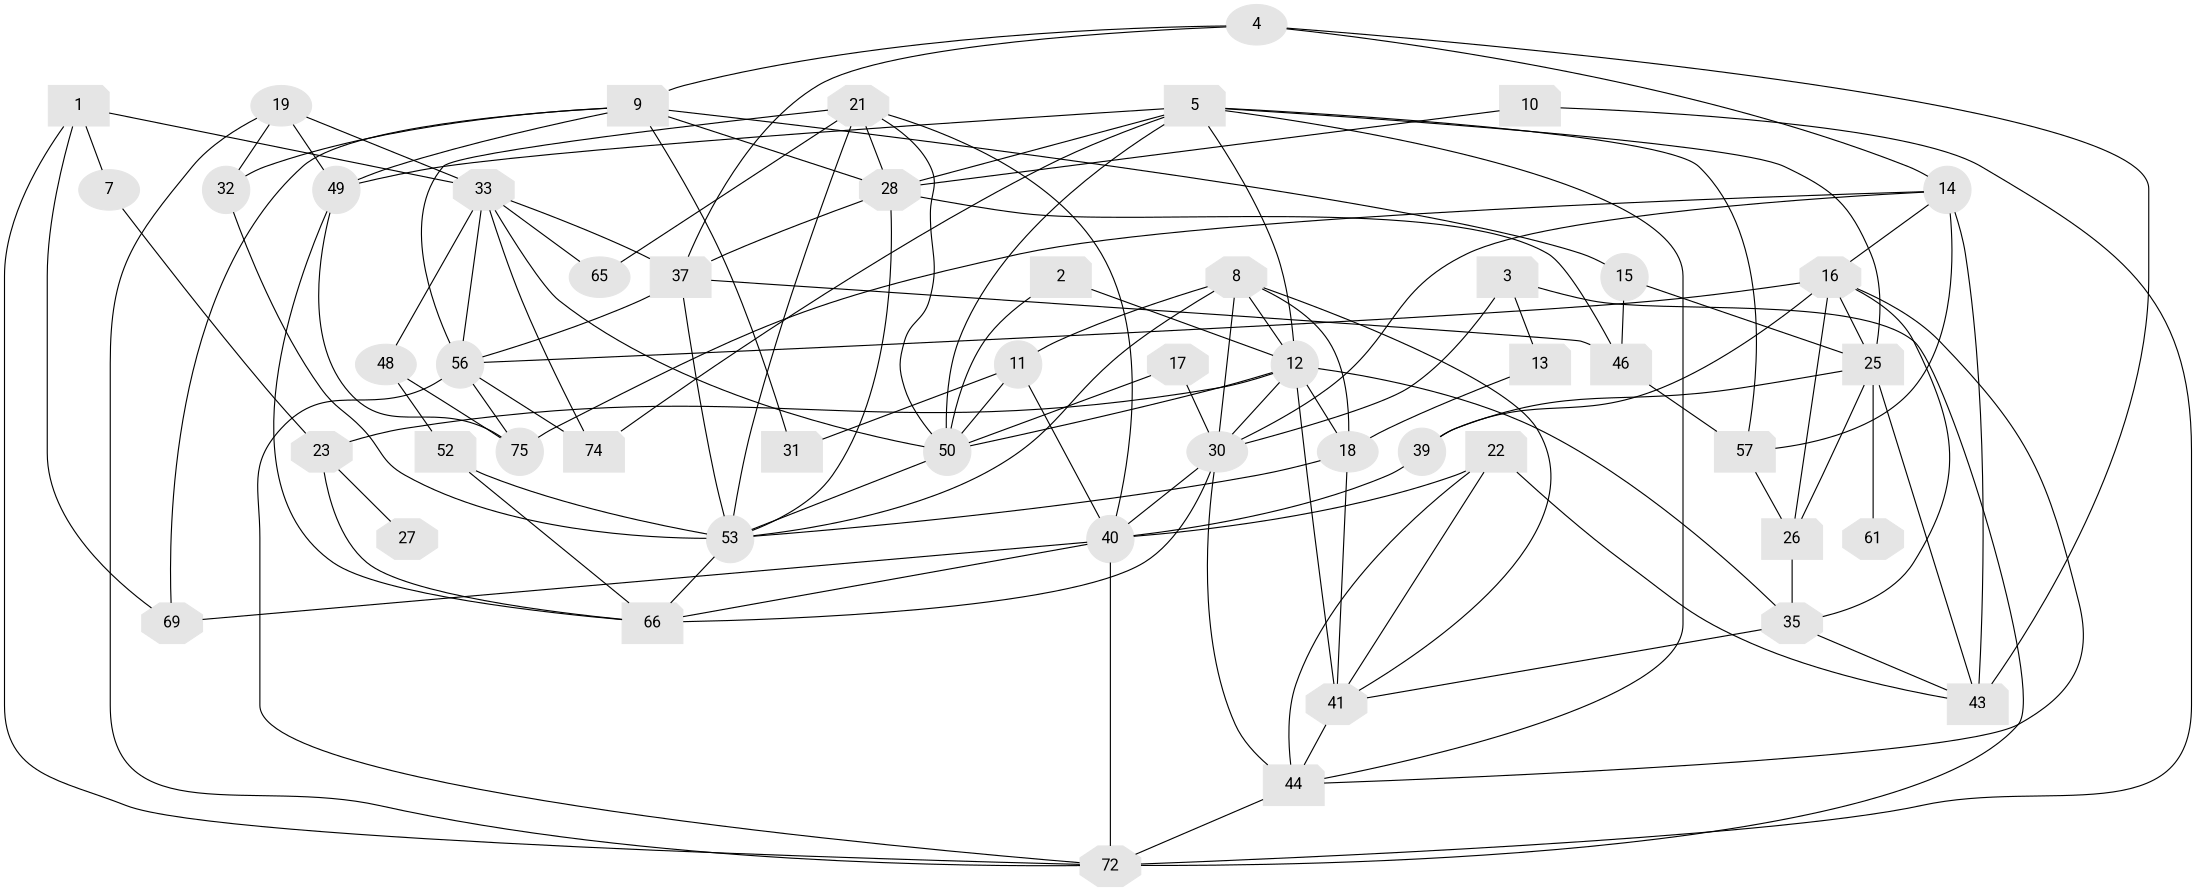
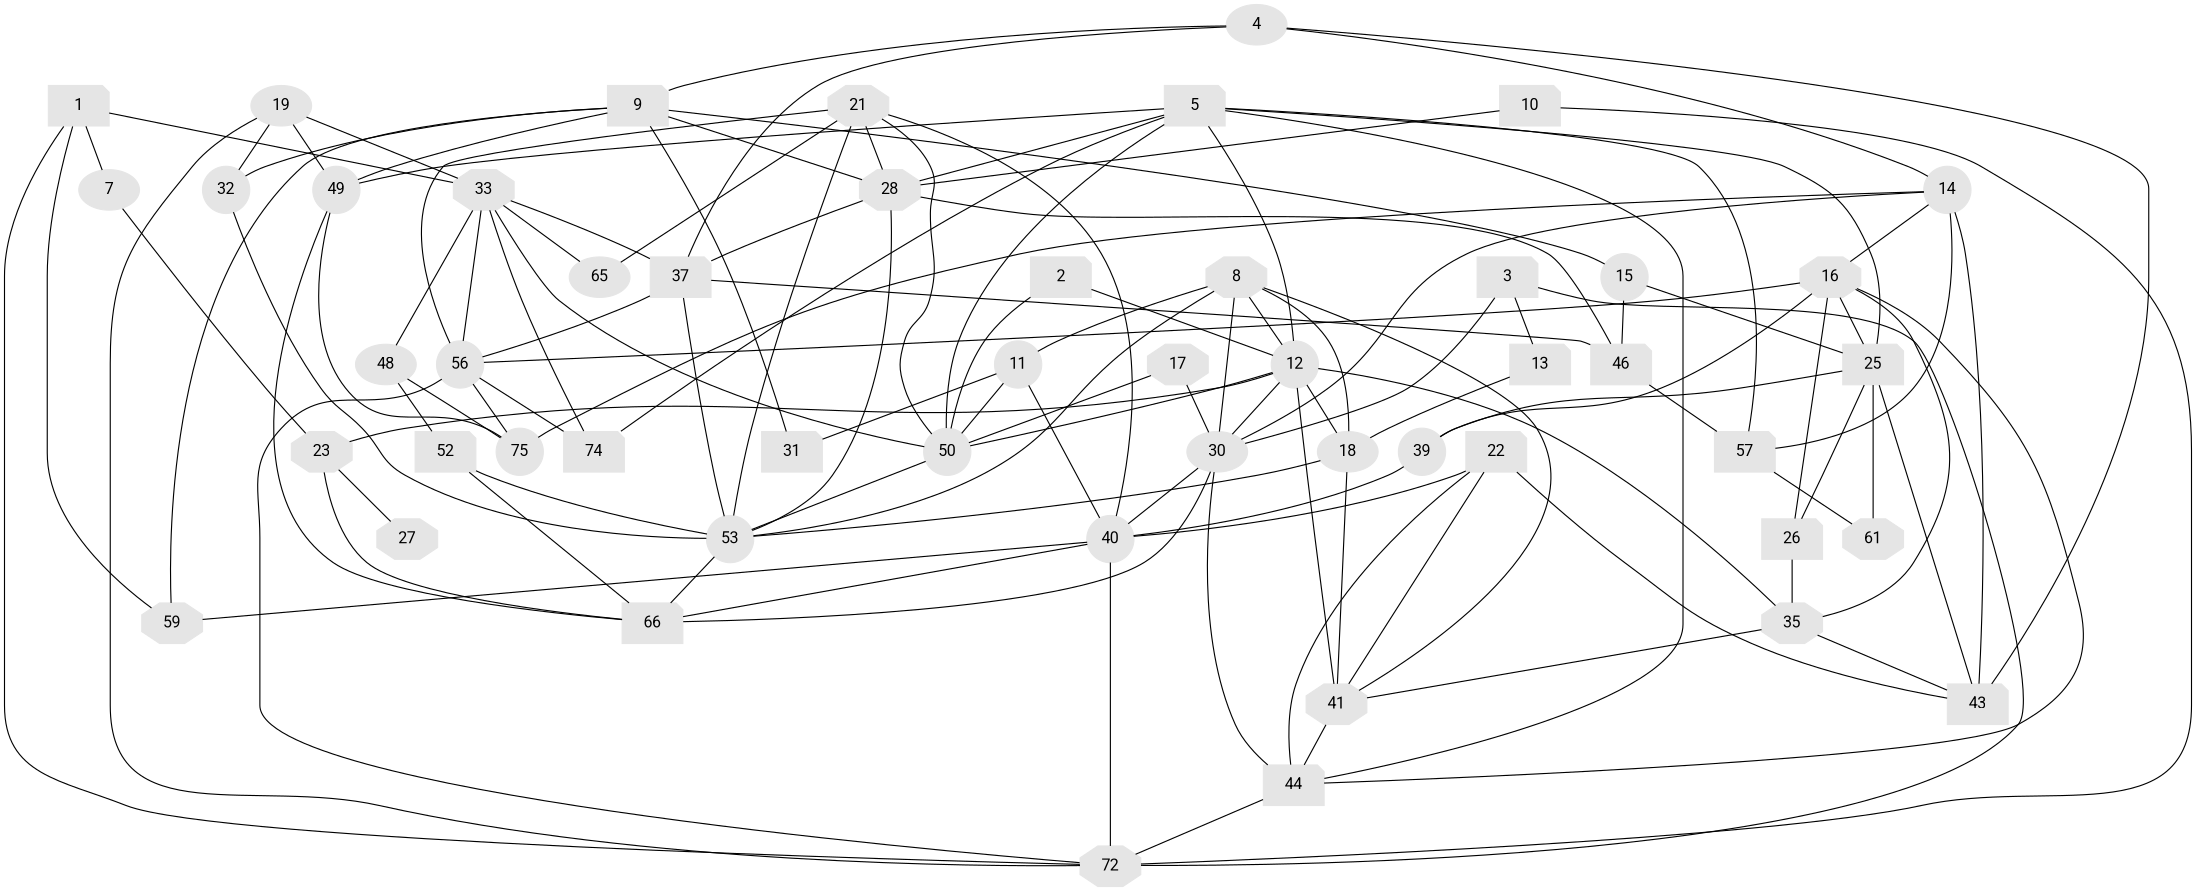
edge "57" -- "26": now "57" -- "61"
node "69": label "69" -> "59"
